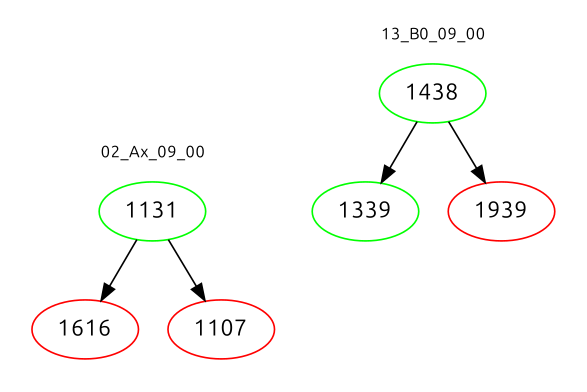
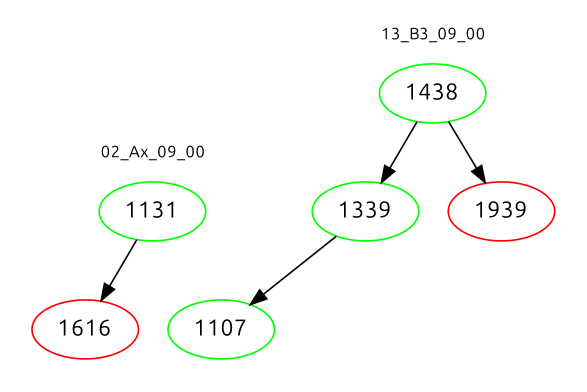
cluster "13_B0_09_00": label "13_B0_09_00" -> "13_B3_09_00"
edge "1131" -> "1107": now "1339" -> "1107"
node "1107": color red -> green
